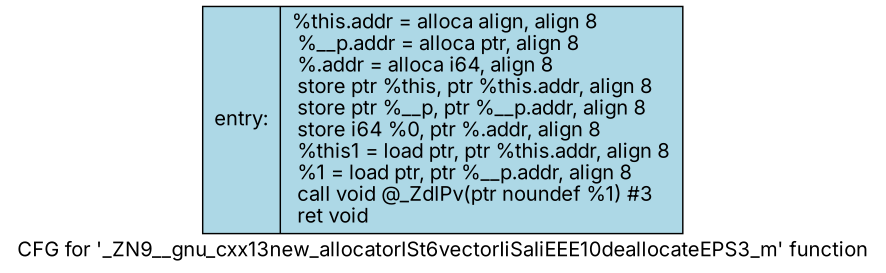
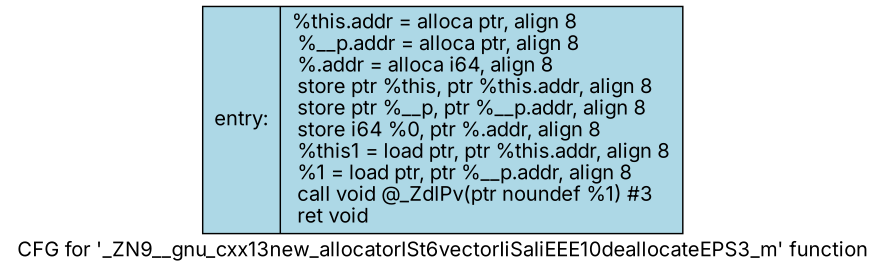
node "entry:": text "%this.addr = alloca align, align 8" -> "%this.addr = alloca ptr, align 8"
